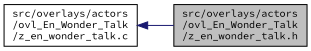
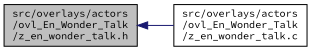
edge "src/overlays/actors /ovl_En_Wonder_Talk /z_en_wonder_talk.h" -> "src/overlays/actors /ovl_En_Wonder_Talk /z_en_wonder_talk.c": reversed
